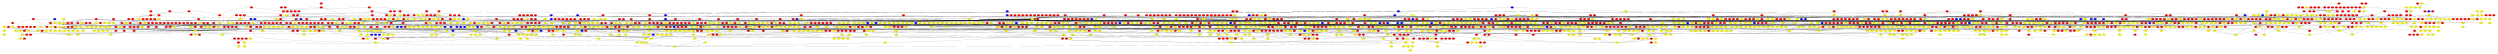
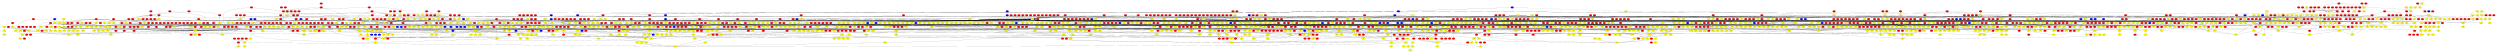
node "1840": removed
